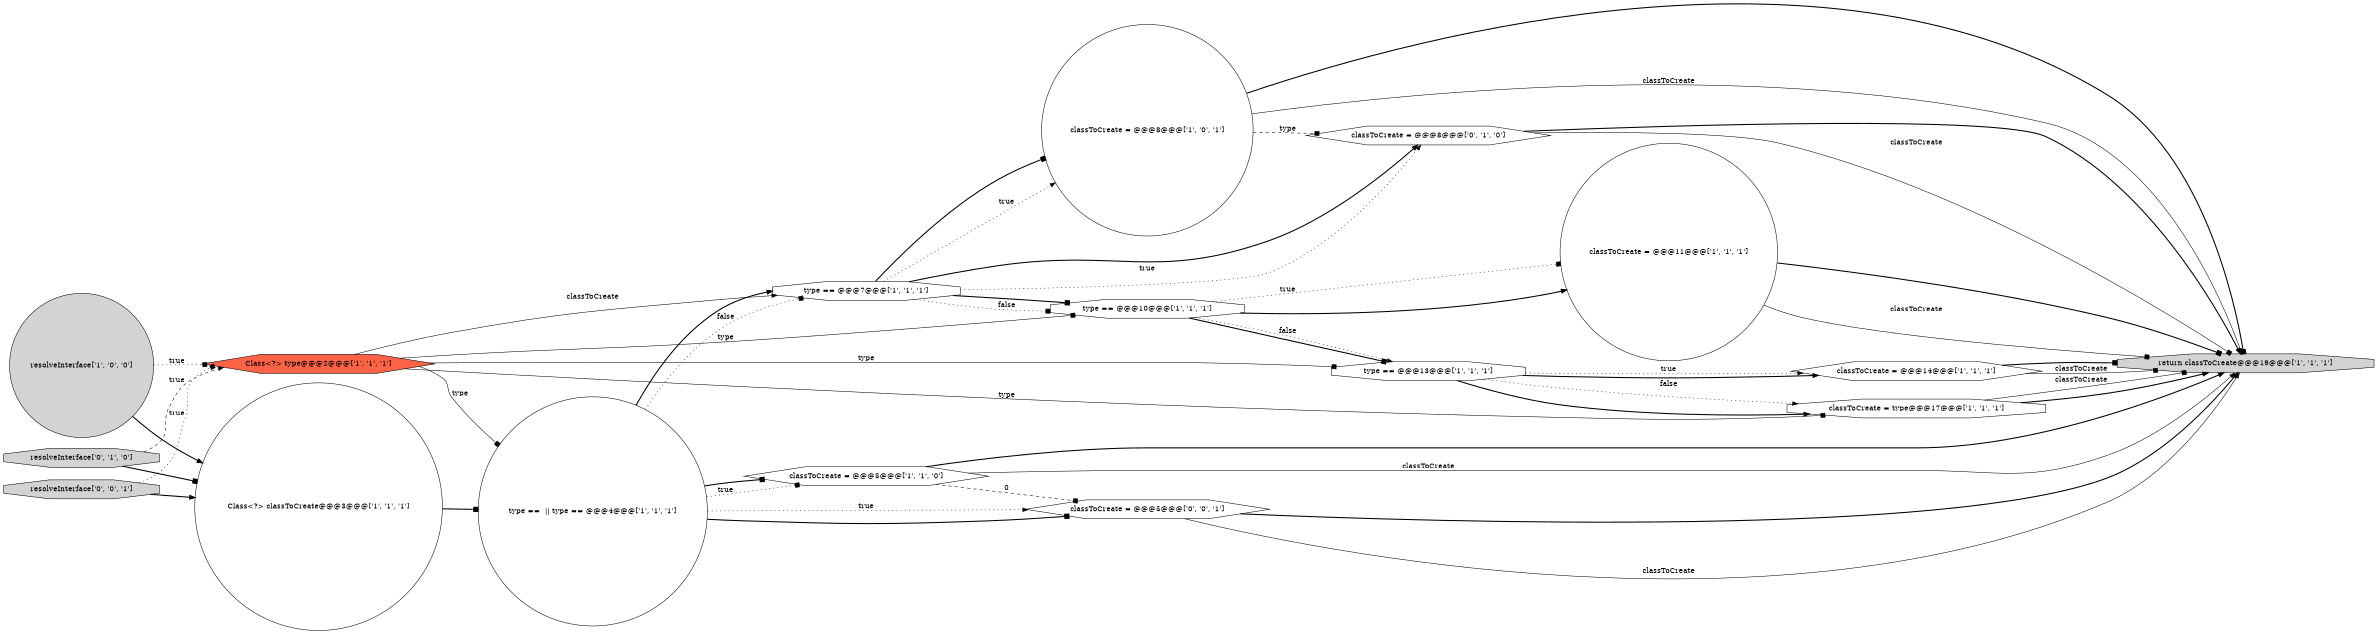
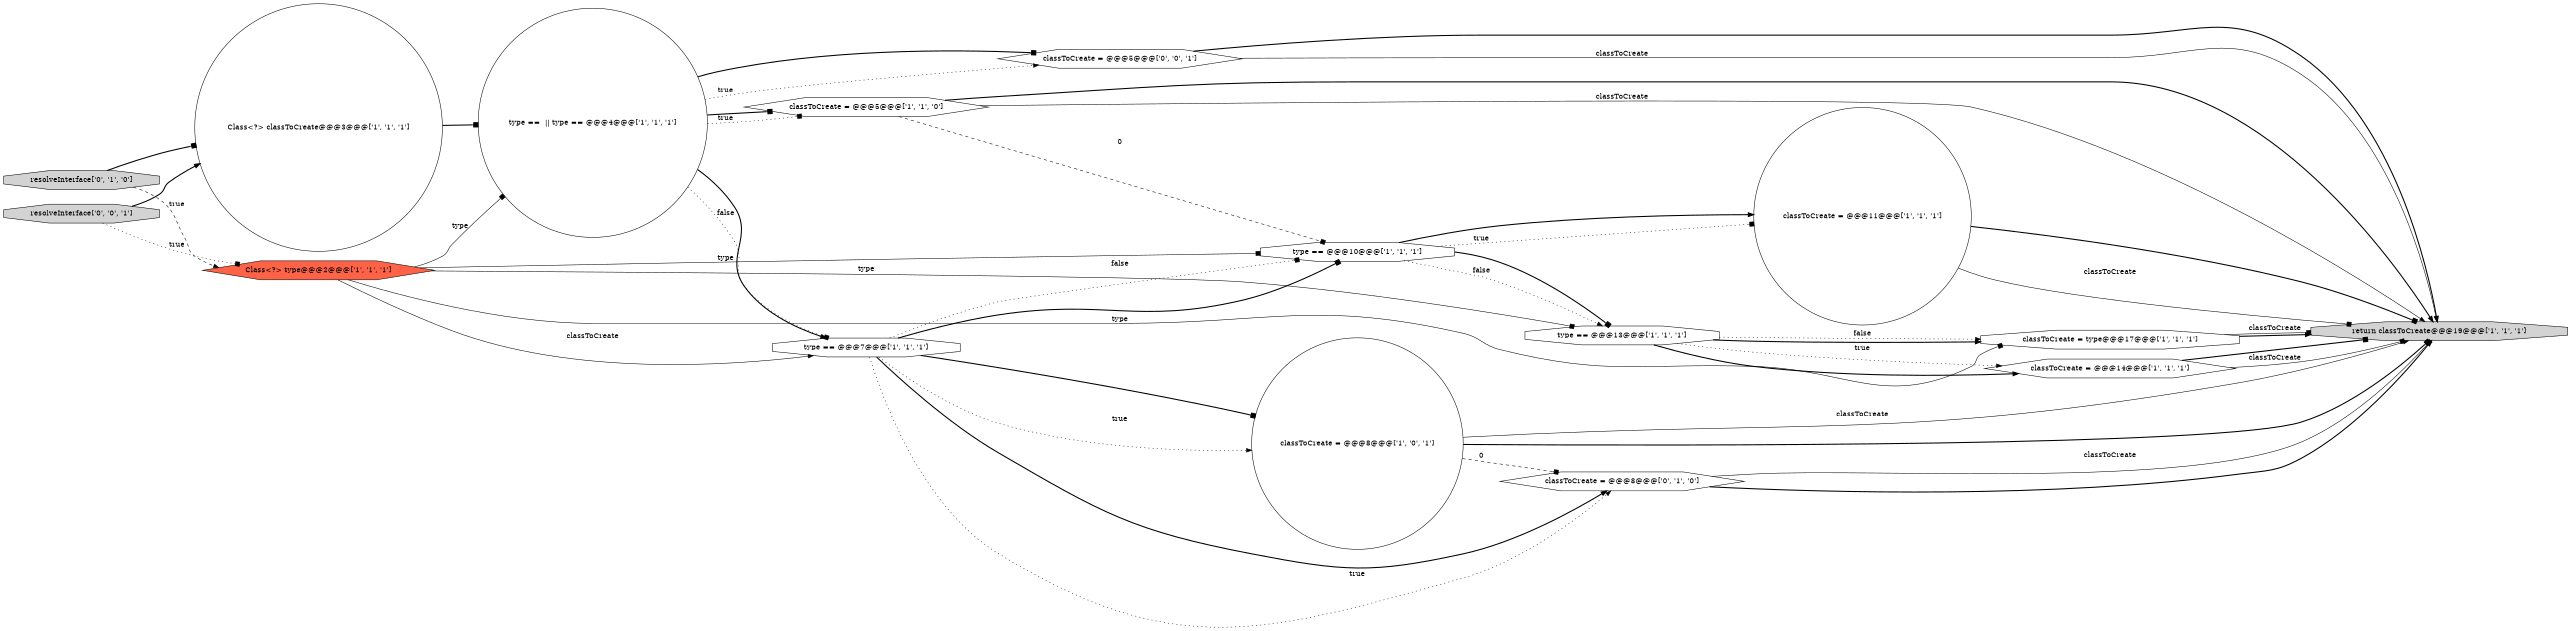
edge "classToCreate = @@@8@@@['1', '0', '1']" -> "classToCreate = @@@8@@@['0', '1', '0']": label "type" -> "0"
node "resolveInterface['1', '0', '0']": removed
edge "classToCreate = @@@5@@@['1', '1', '0']" -> "classToCreate = @@@5@@@['0', '0', '1']": now "classToCreate = @@@5@@@['1', '1', '0']" -> "type == @@@10@@@['1', '1', '1']"
